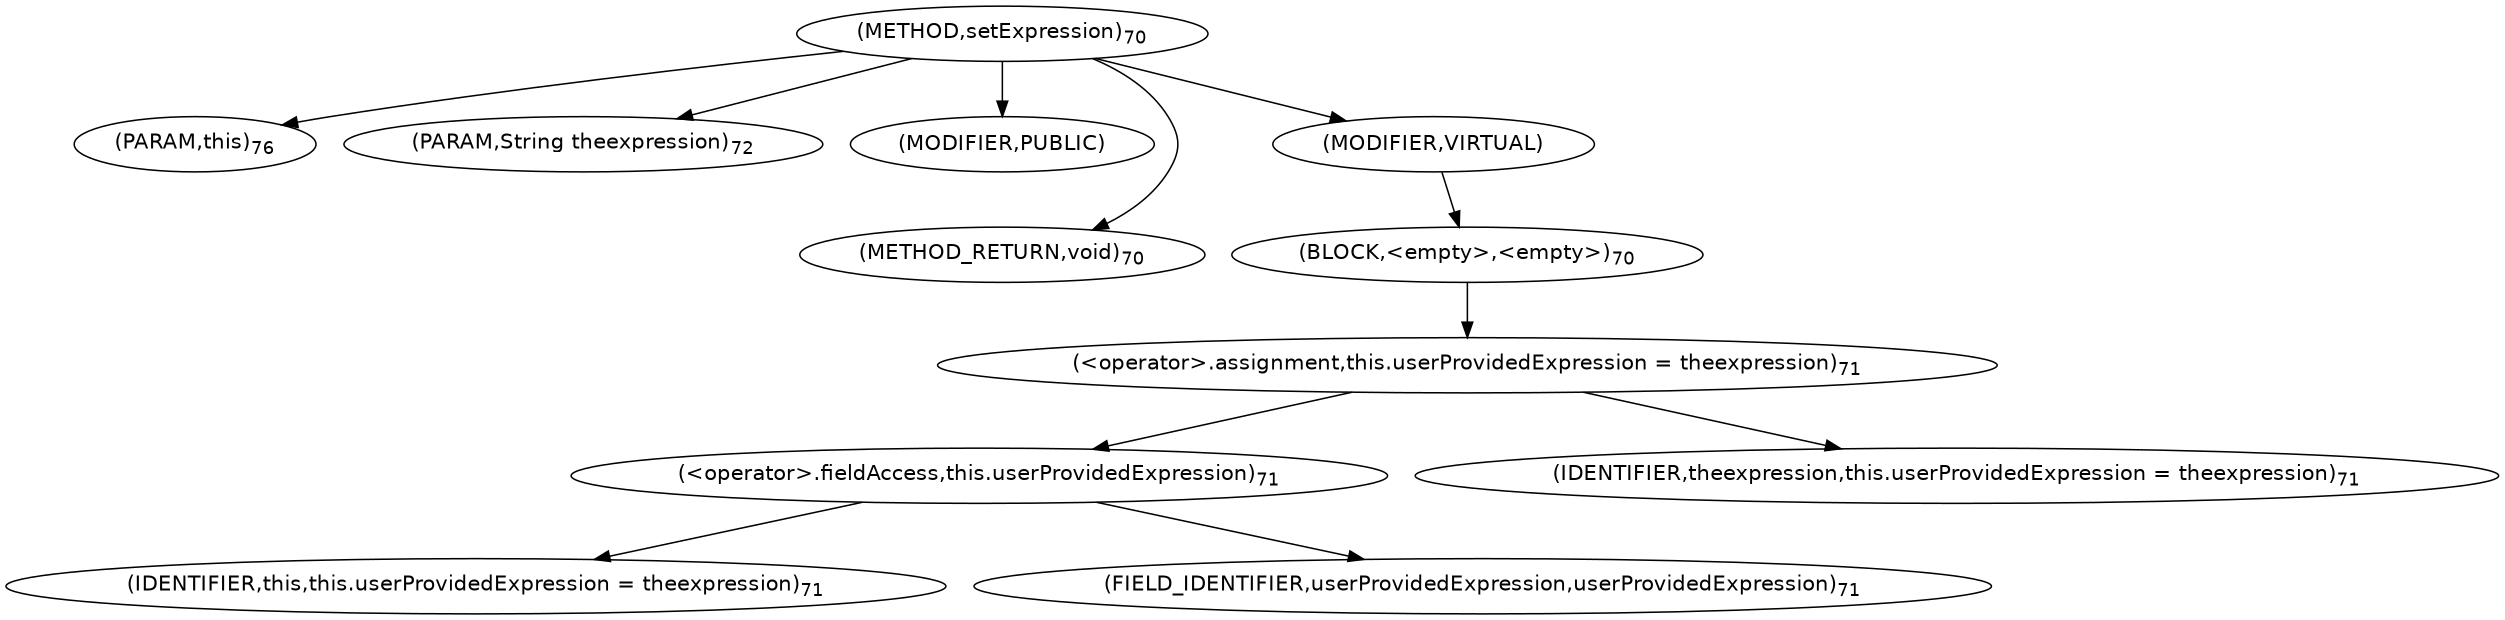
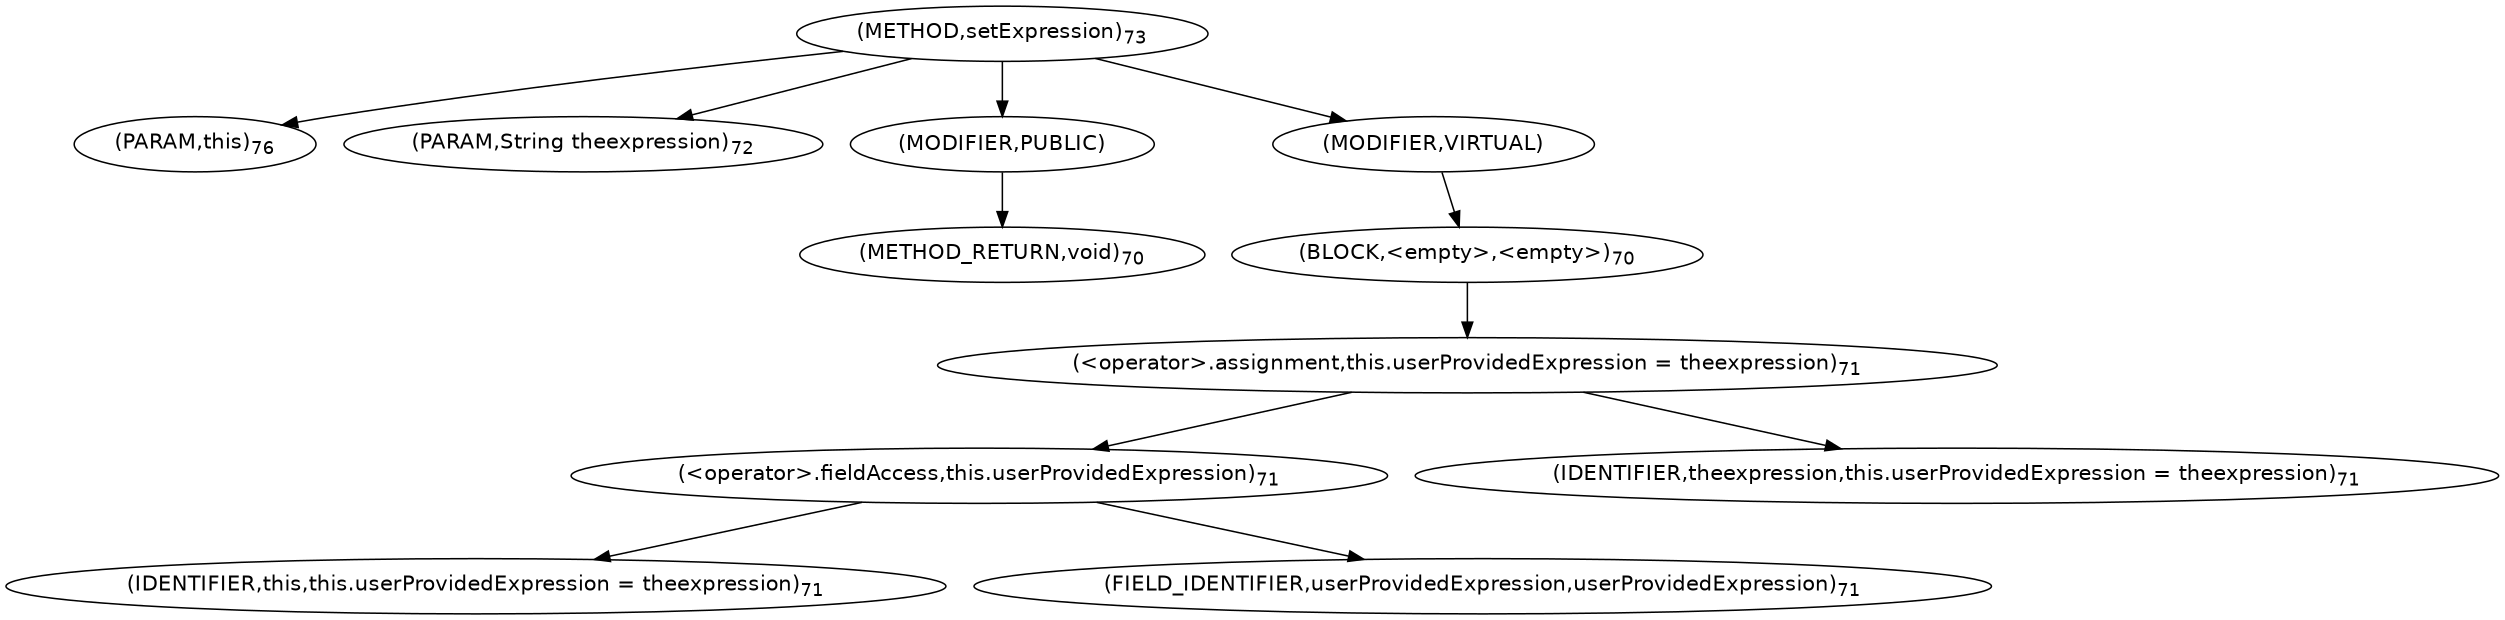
node "(METHOD,setExpression)": text "70" -> "73"
edge "(METHOD,setExpression)" -> "(METHOD_RETURN,void)": now "(MODIFIER,PUBLIC)" -> "(METHOD_RETURN,void)"
